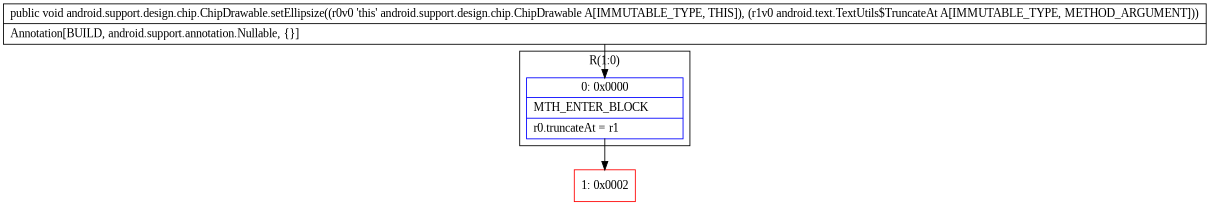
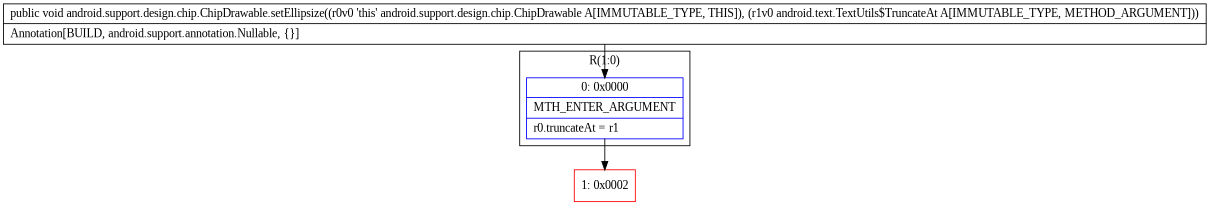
node "0: 0x0000": text "MTH_ENTER_BLOCK" -> "MTH_ENTER_ARGUMENT"
